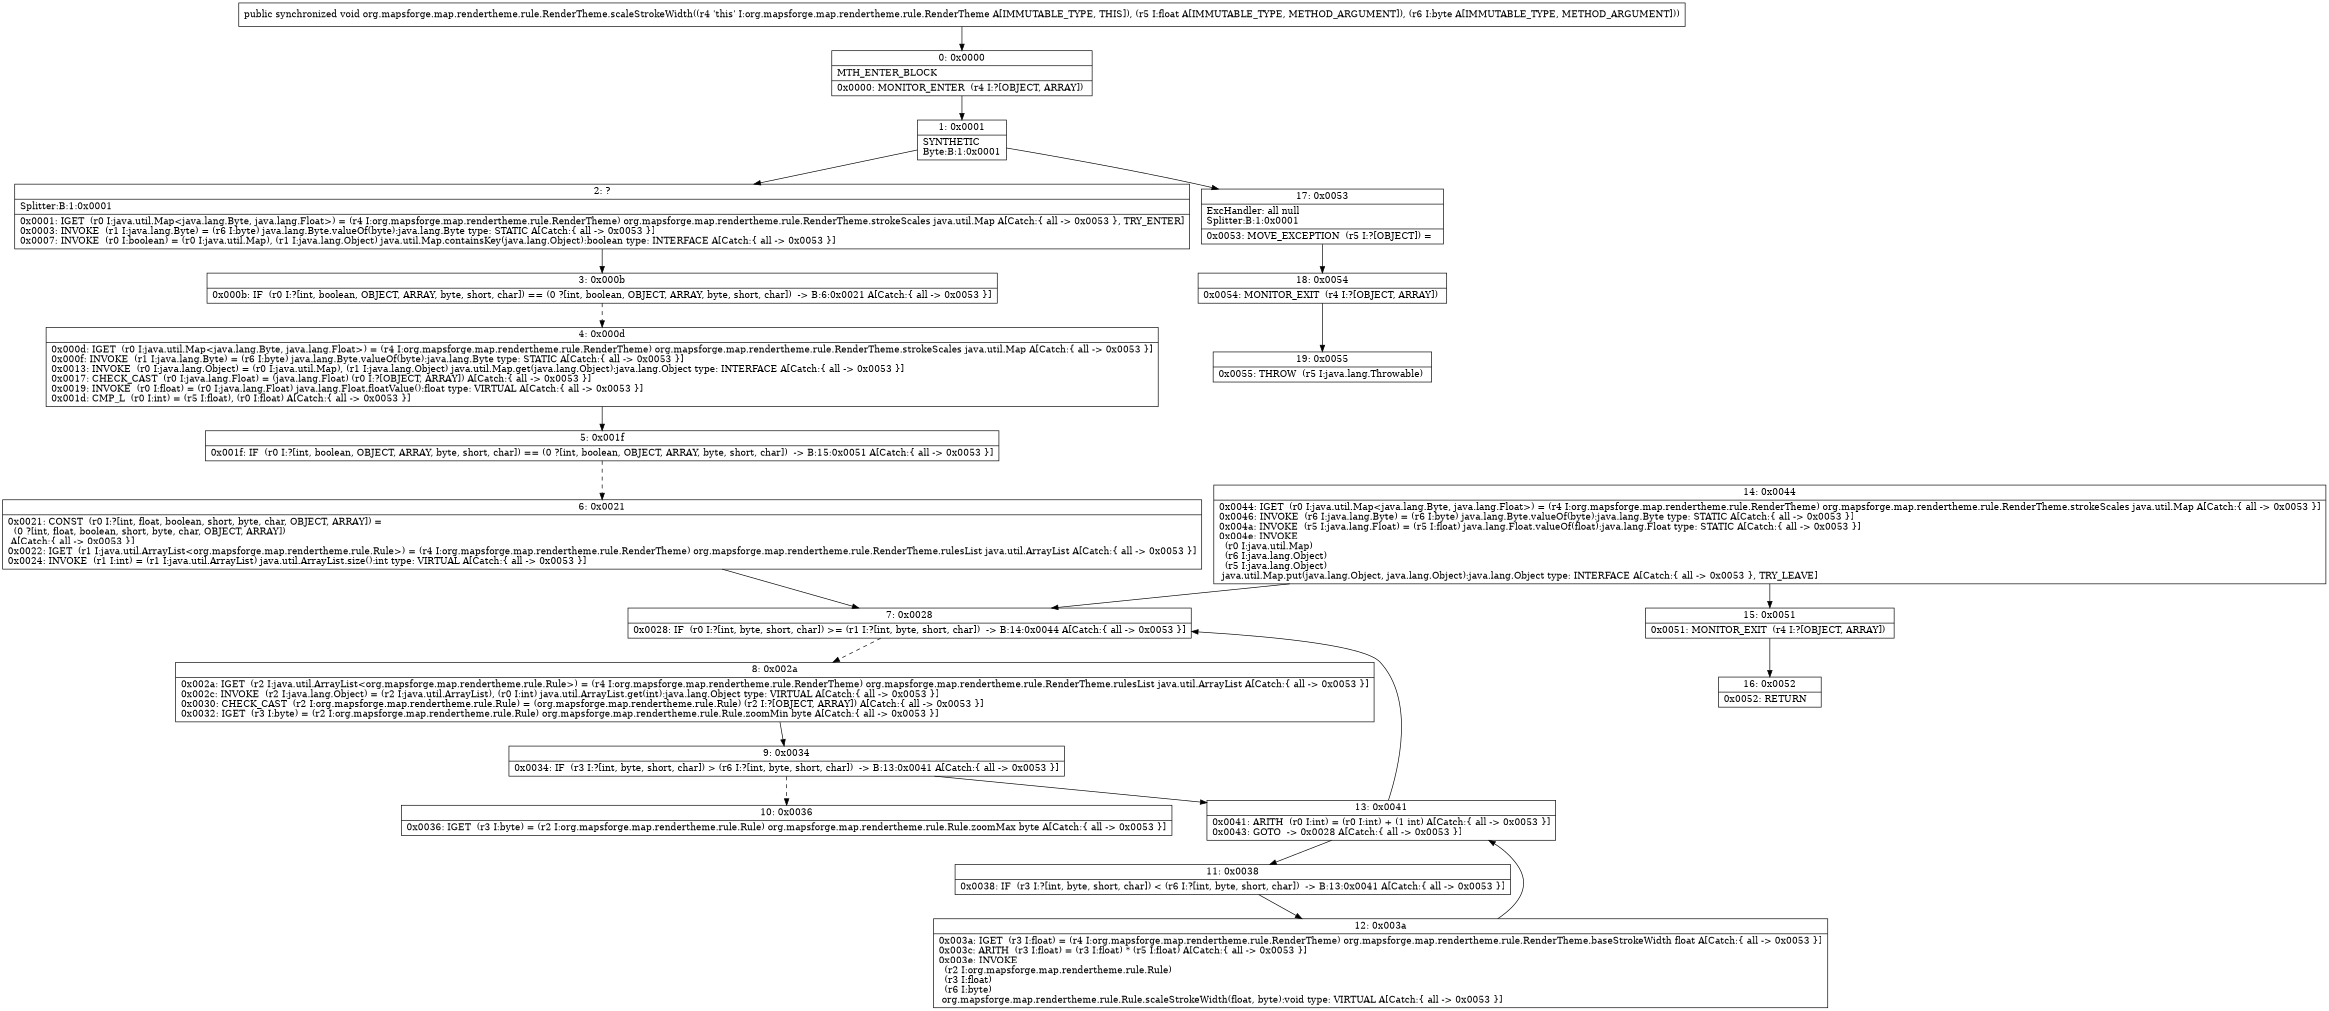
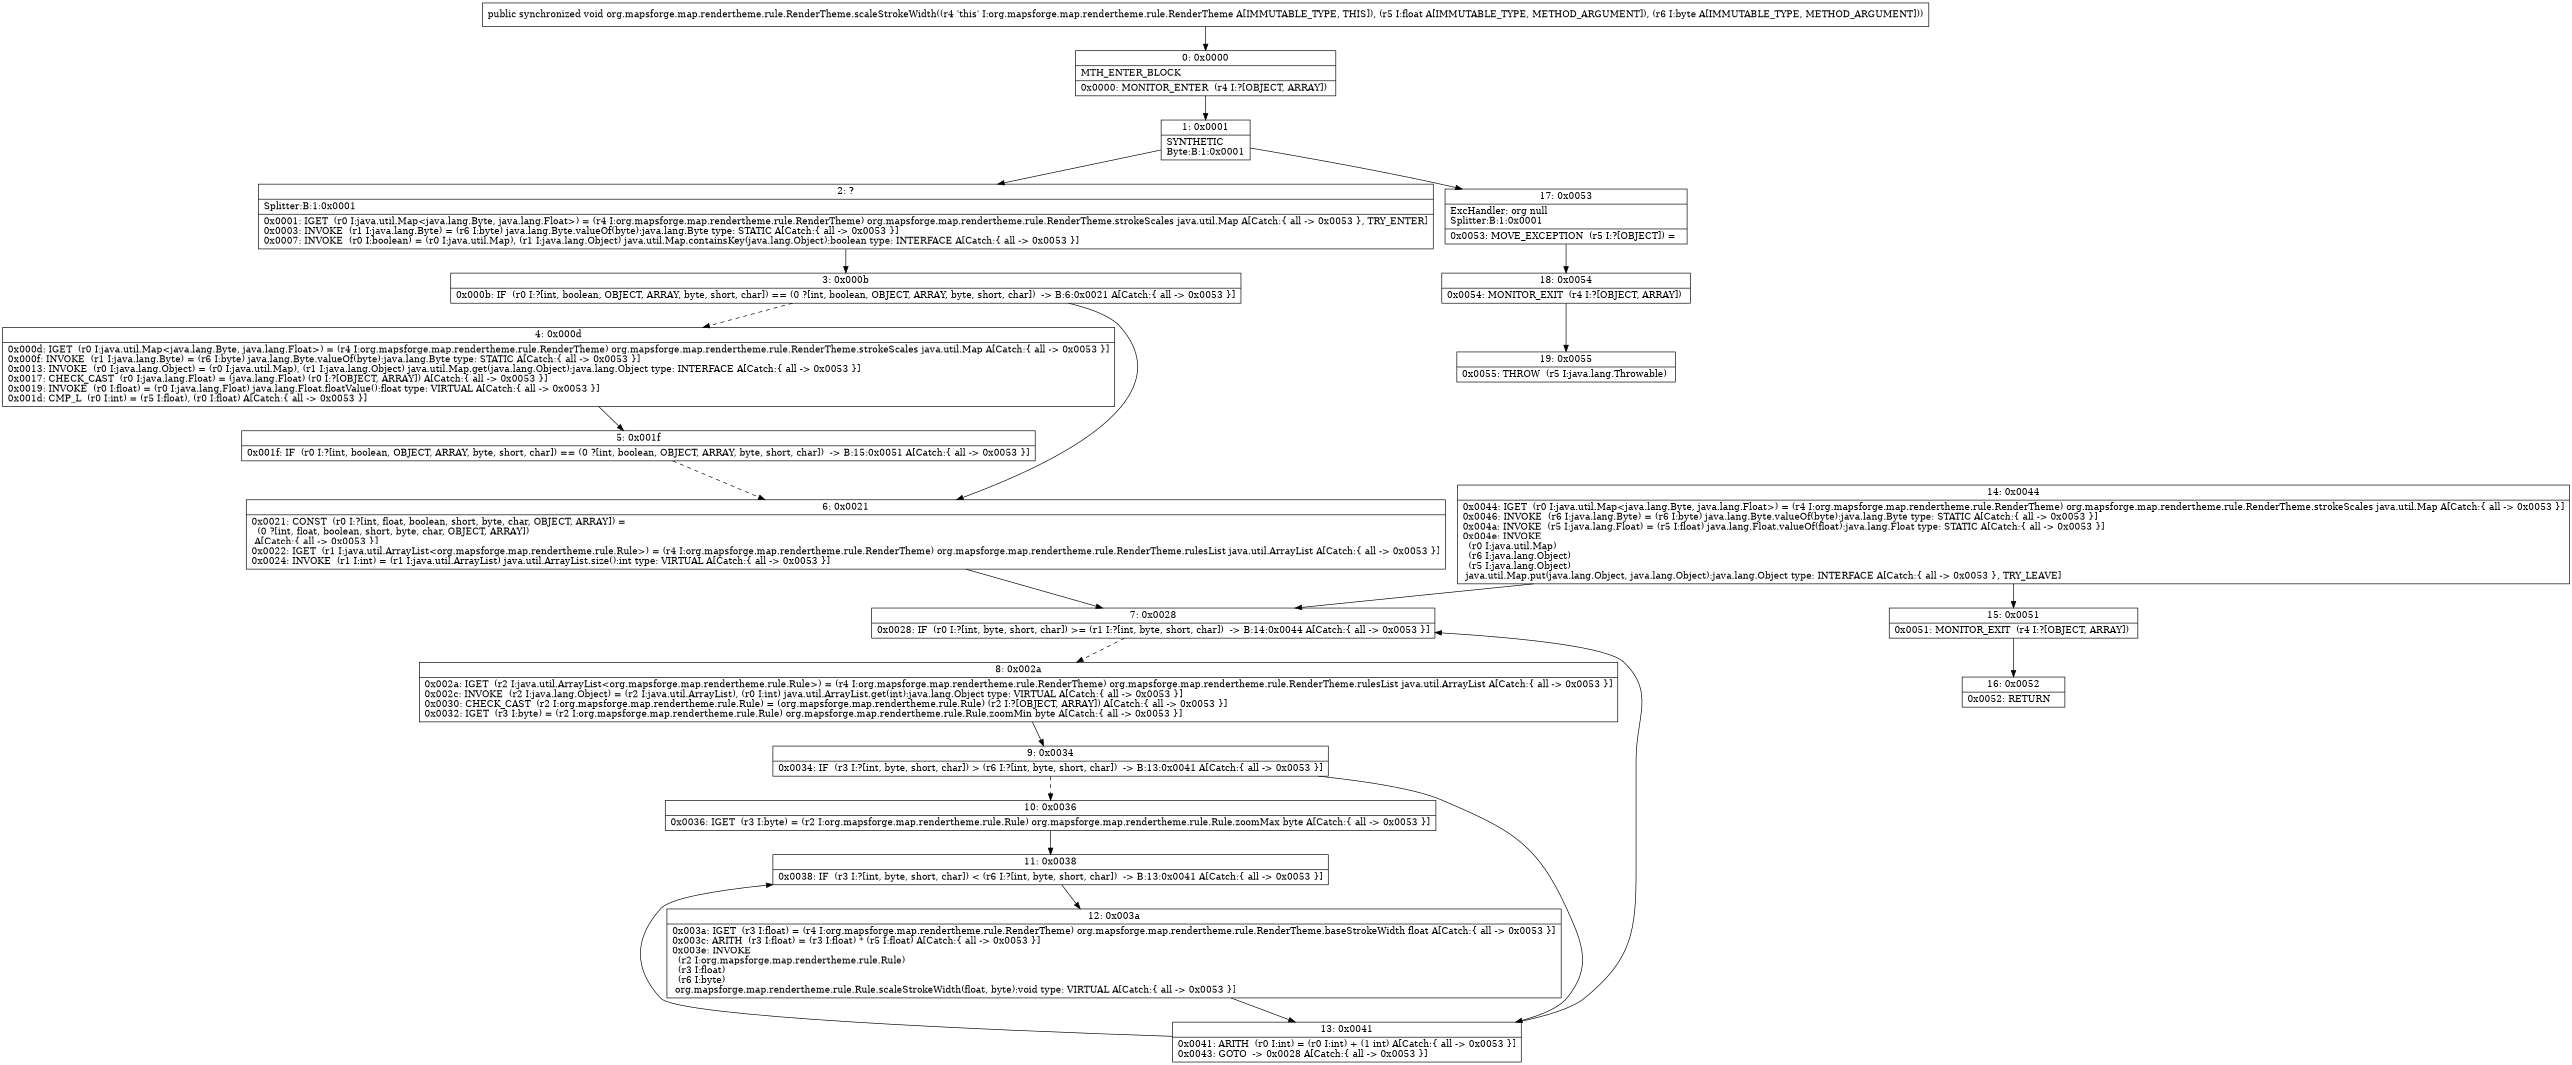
node "17: 0x0053": text "ExcHandler: all null" -> "ExcHandler: org null"
edge "3: 0x000b" -> "6: 0x0021": added
edge "10: 0x0036" -> "11: 0x0038": added
